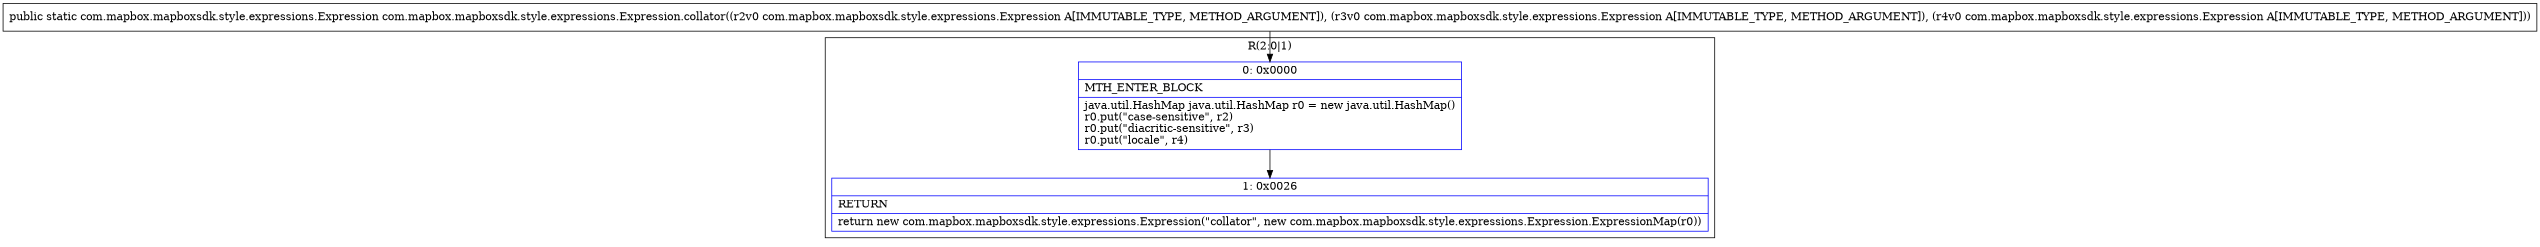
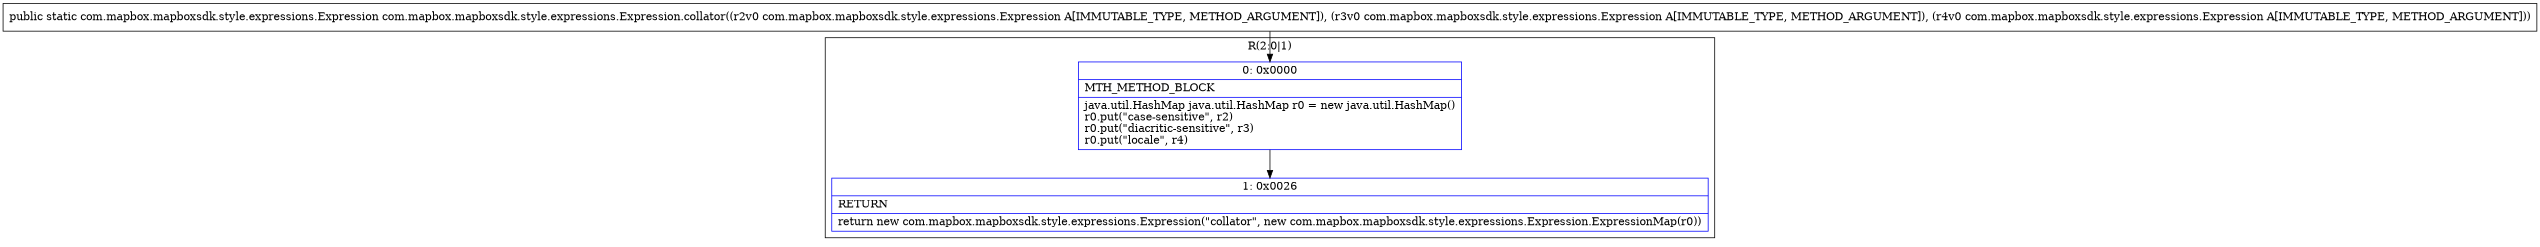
node "0: 0x0000": text "MTH_ENTER_BLOCK" -> "MTH_METHOD_BLOCK"
